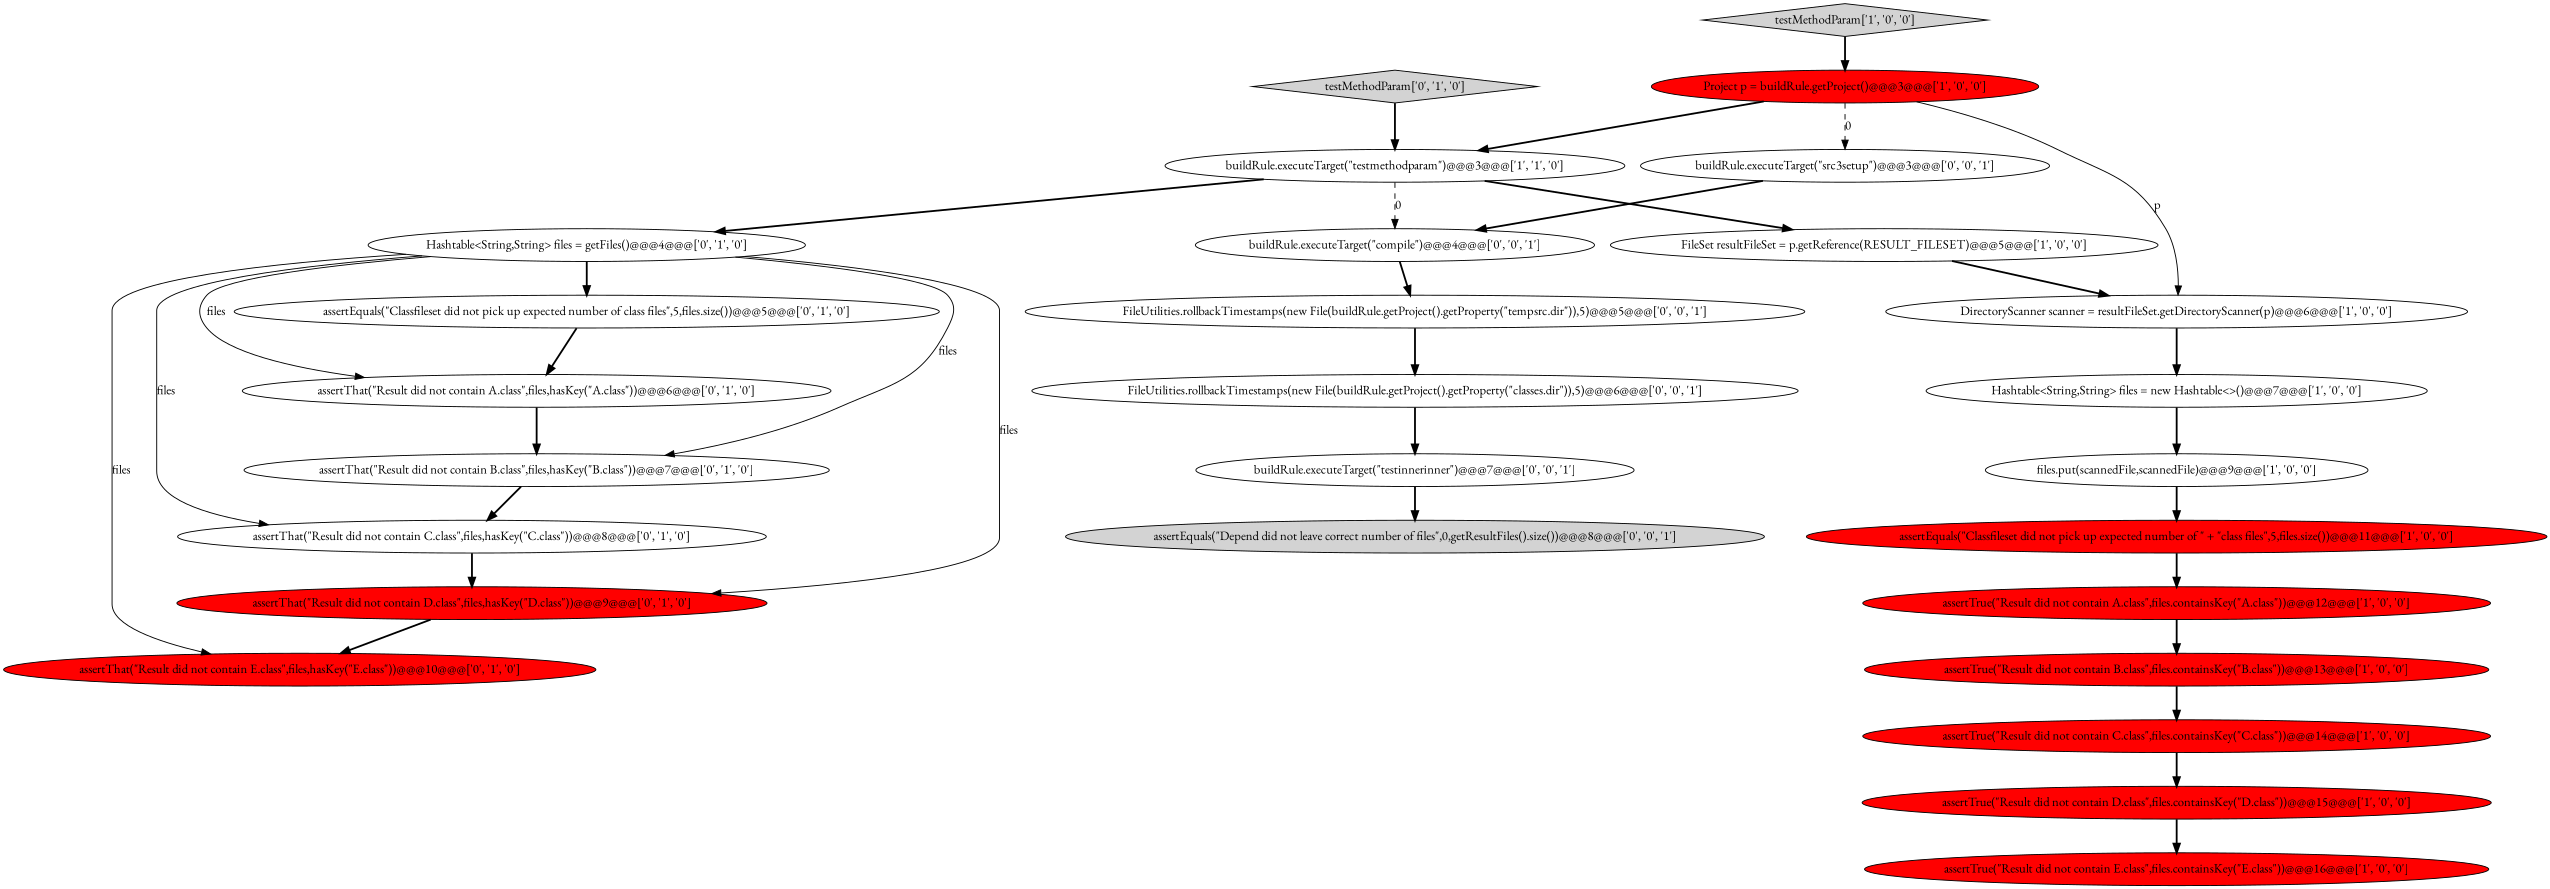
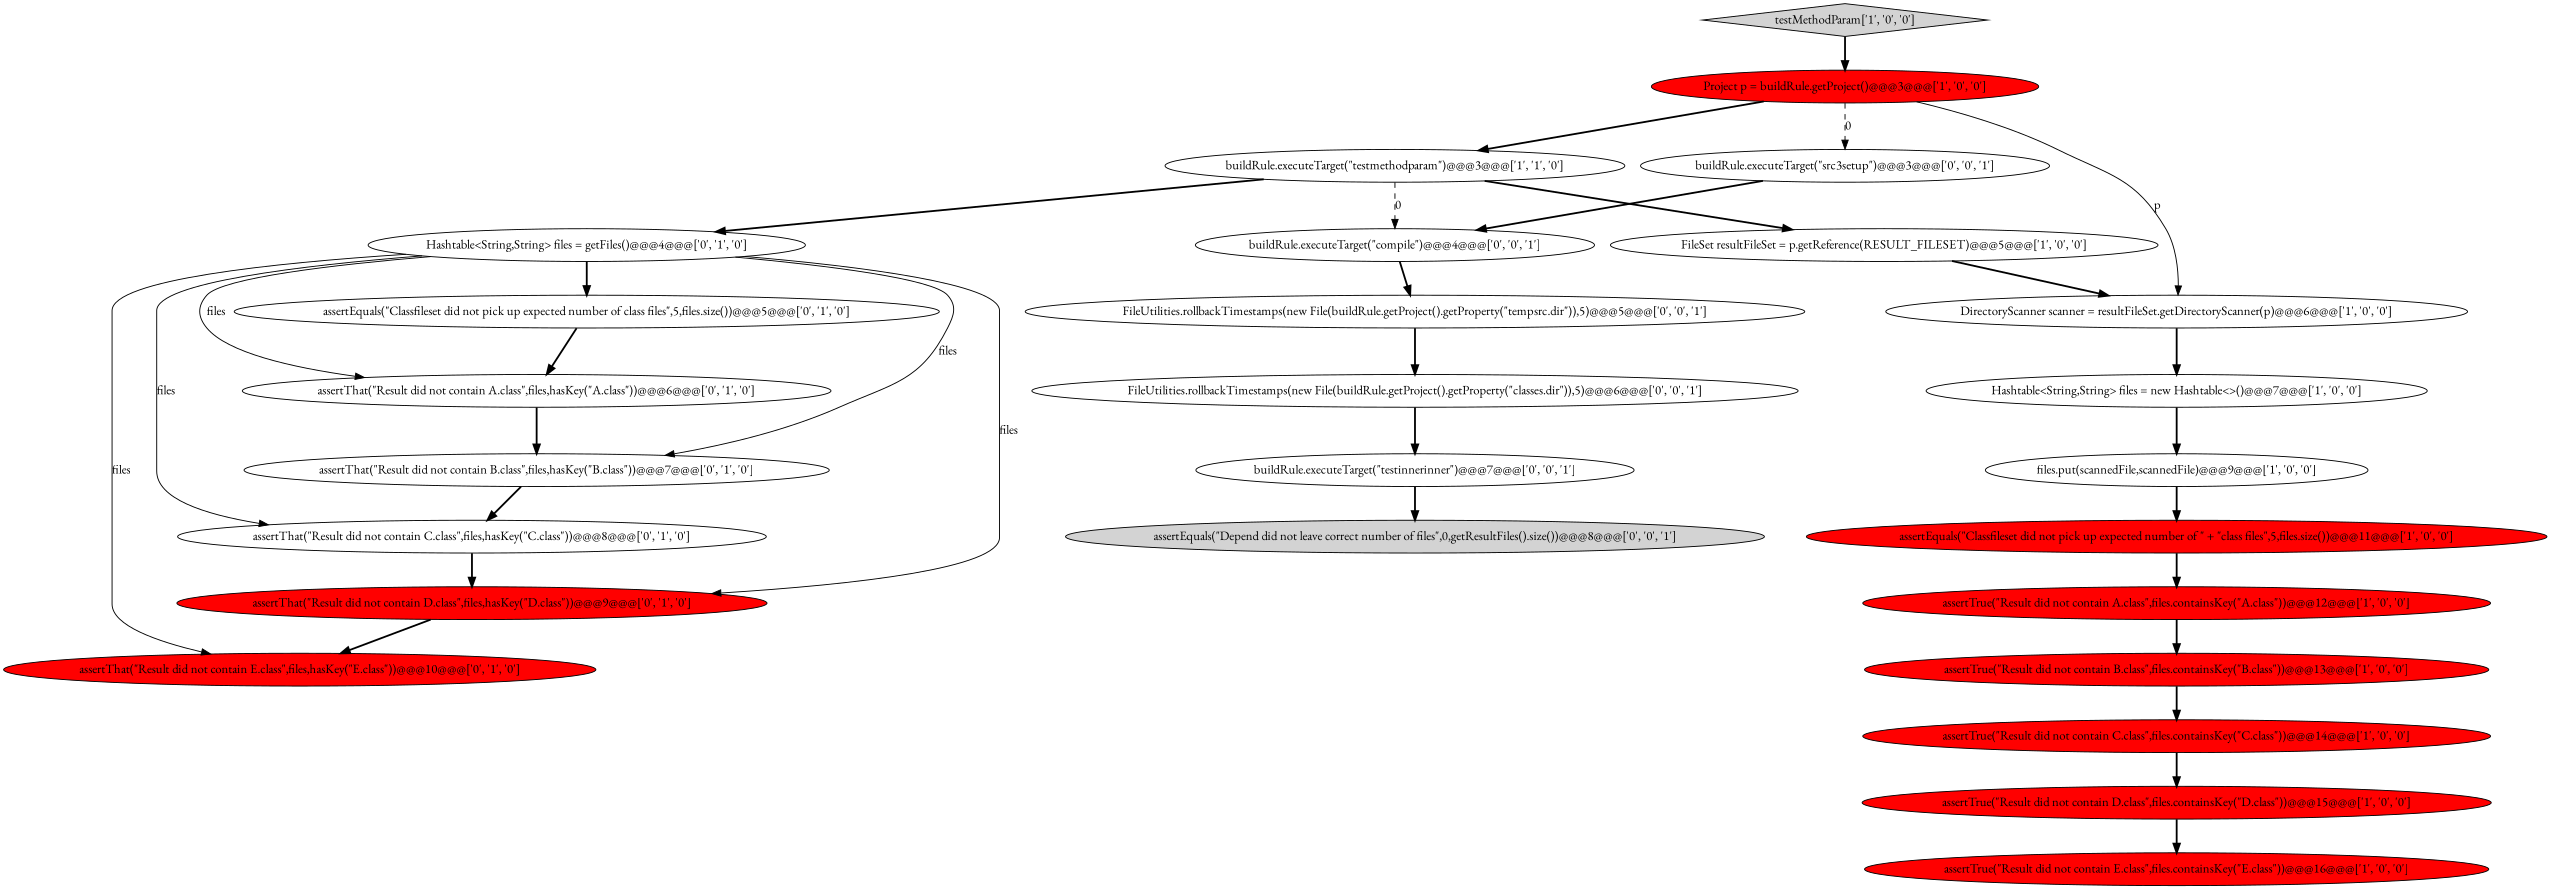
node "testMethodParam['0', '1', '0']": removed
